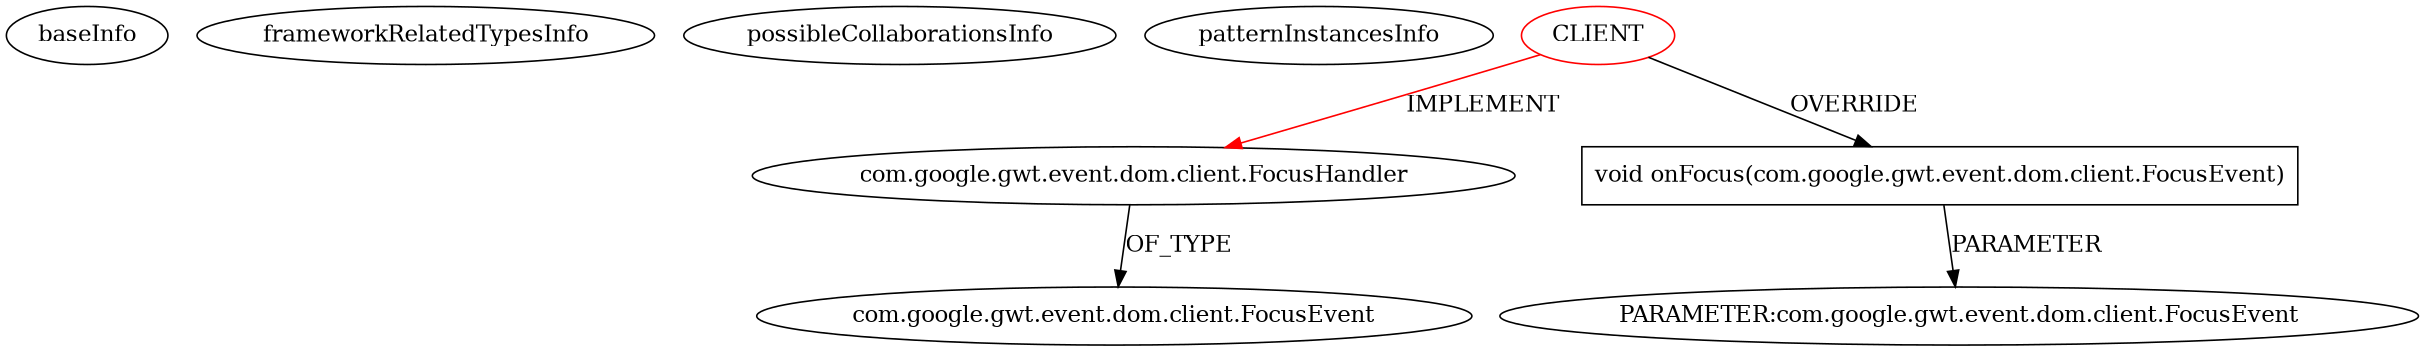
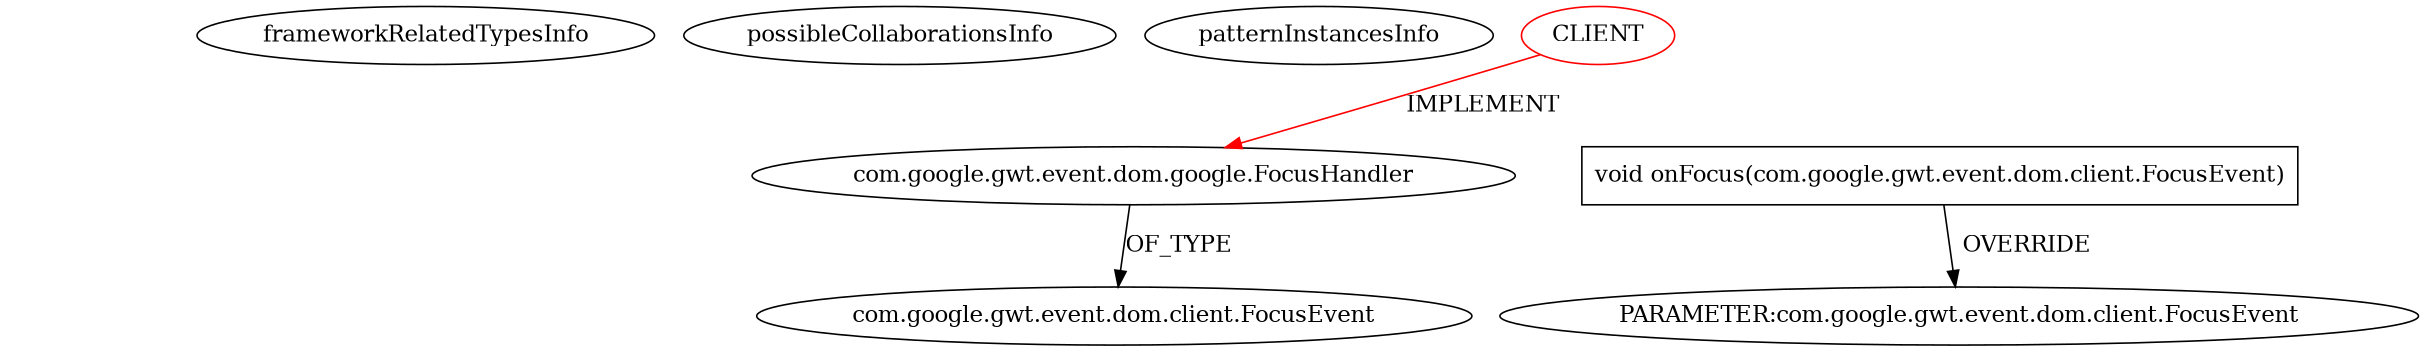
node "baseInfo": removed
edge "CLIENT" -> "void onFocus(com.google.gwt.event.dom.client.FocusEvent)": removed, label "OVERRIDE"
node "com.google.gwt.event.dom.client.FocusHandler": label "com.google.gwt.event.dom.client.FocusHandler" -> "com.google.gwt.event.dom.google.FocusHandler"
edge "void onFocus(com.google.gwt.event.dom.client.FocusEvent)" -> "PARAMETER:com.google.gwt.event.dom.client.FocusEvent": label "PARAMETER" -> "OVERRIDE"
